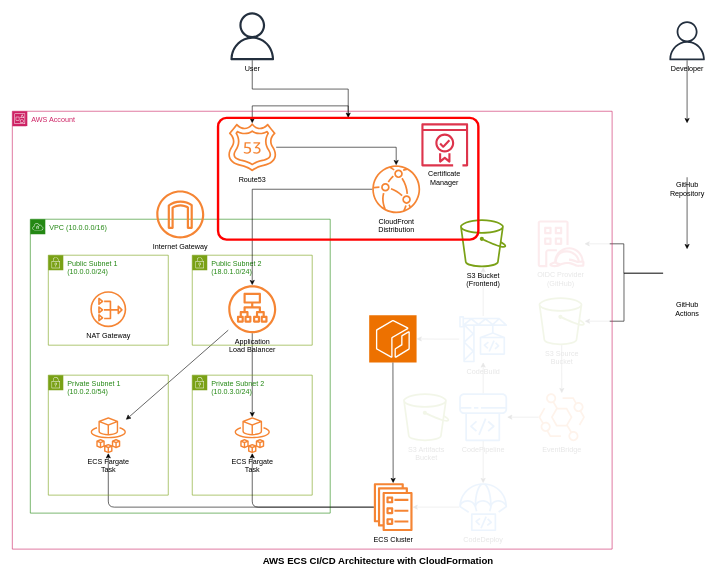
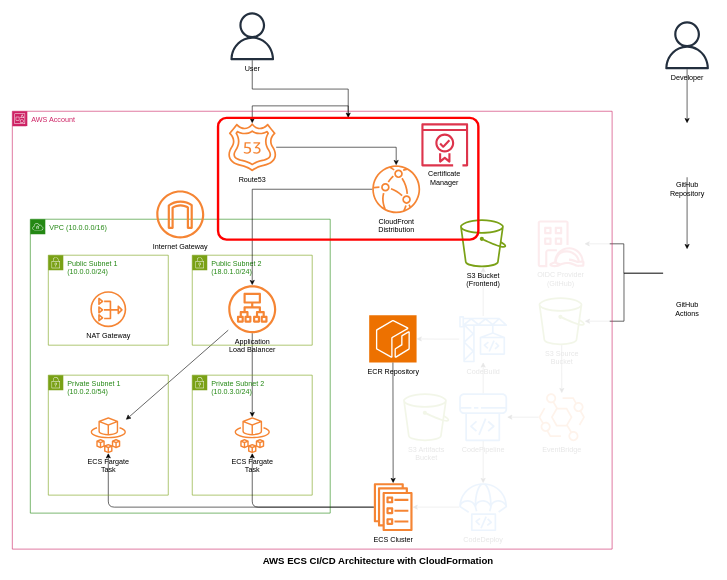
node "Developer": size 48x39 -> 48x48
node "ECR Repository": added
